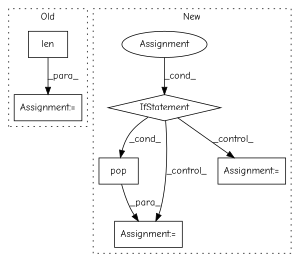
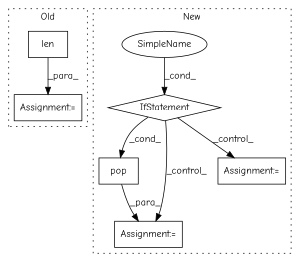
node "Assignment": label "Assignment" -> "SimpleName"
